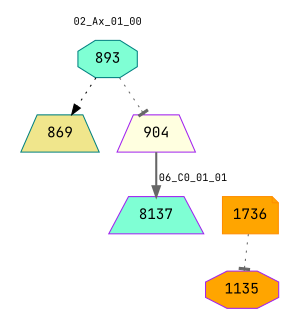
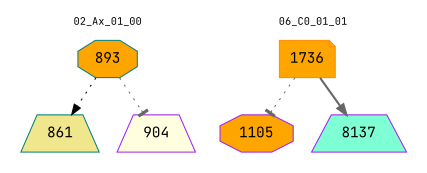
node "893": fillcolor aquamarine -> orange
node "869": label "869" -> "861"
edge "904" -> "8137": now "1736" -> "8137"
node "1135": label "1135" -> "1105"
